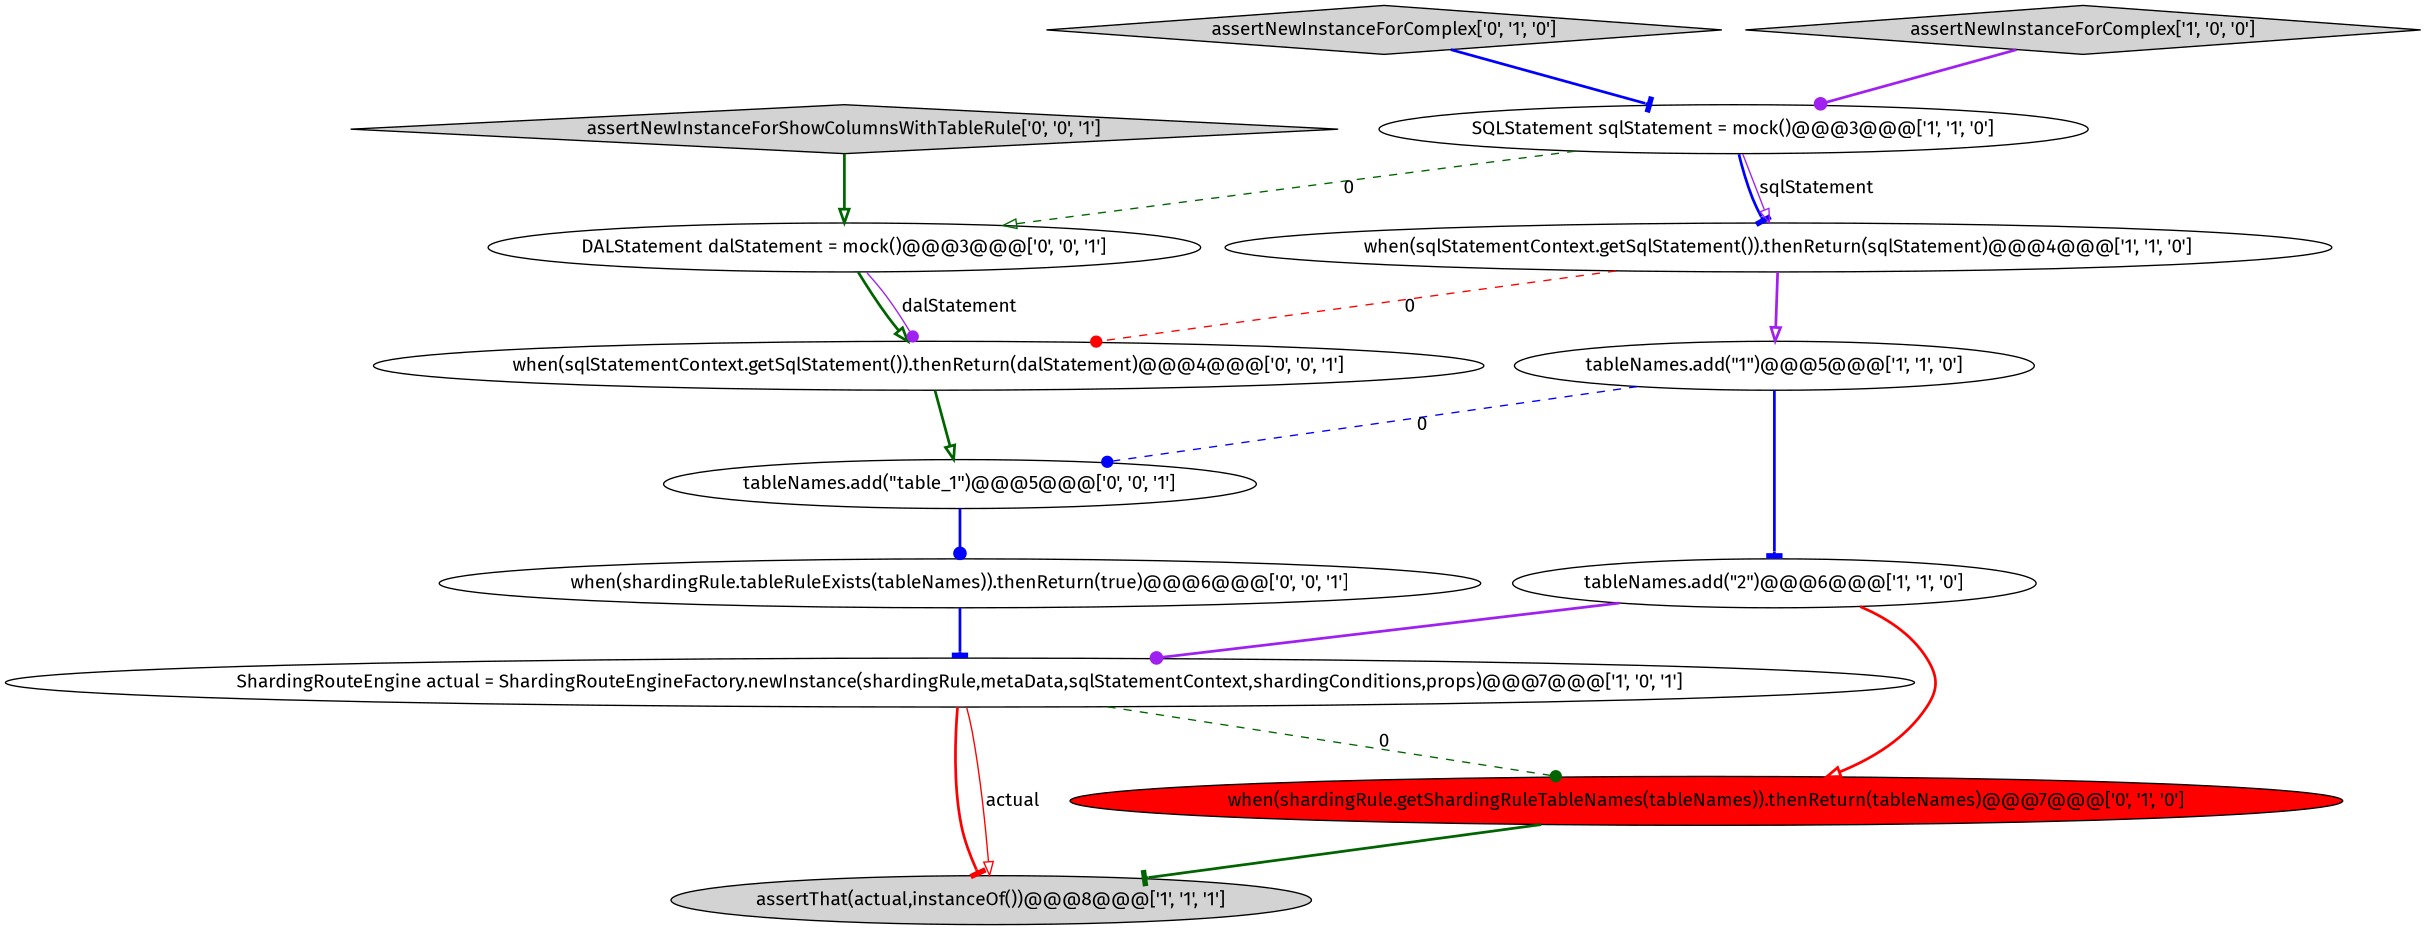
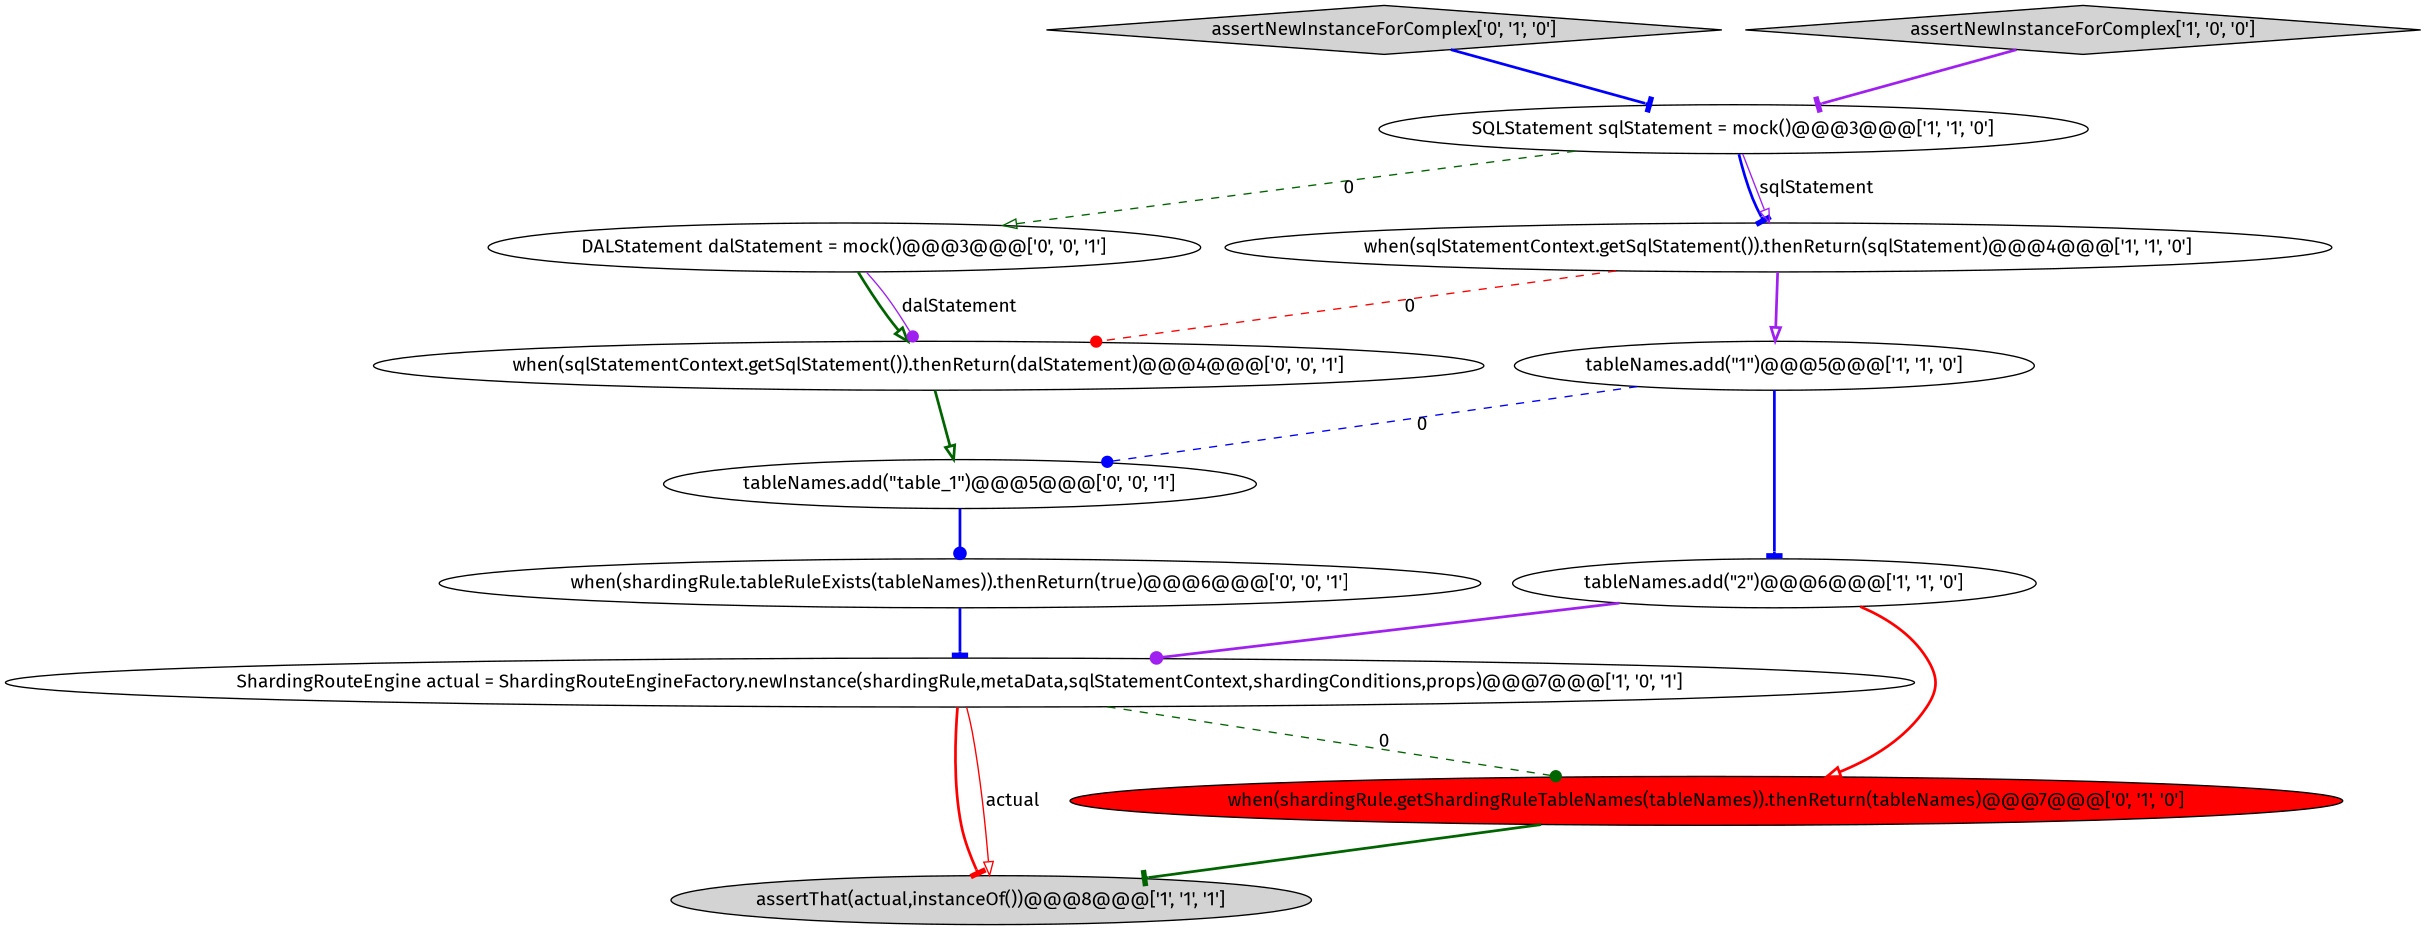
edge "assertNewInstanceForComplex['1', '0', '0']" -> "SQLStatement sqlStatement = mock()@@@3@@@['1', '1', '0']": arrowhead dot -> tee
node "assertNewInstanceForShowColumnsWithTableRule['0', '0', '1']": removed
